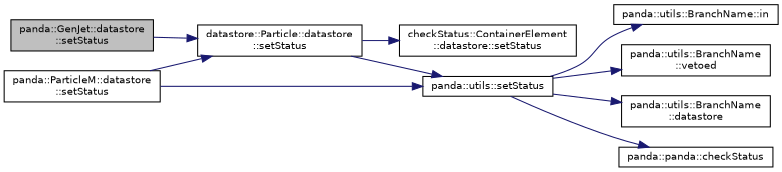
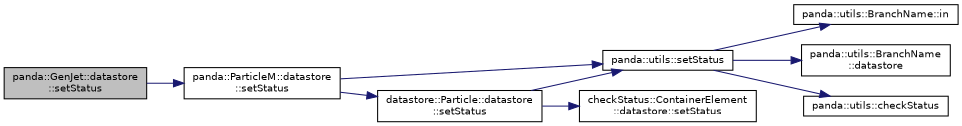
edge "panda::GenJet::datastore ::setStatus" -> "datastore::Particle::datastore ::setStatus": now "panda::GenJet::datastore ::setStatus" -> "panda::ParticleM::datastore ::setStatus"
node "panda::utils::BranchName ::vetoed": removed
node "panda::panda::checkStatus": label "panda::panda::checkStatus" -> "panda::utils::checkStatus"
